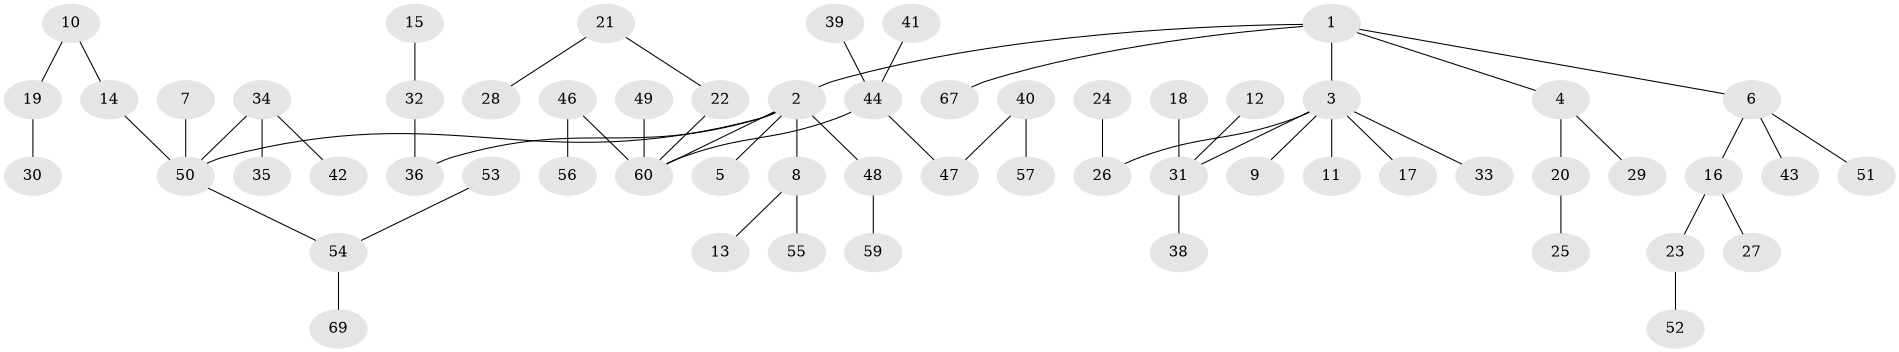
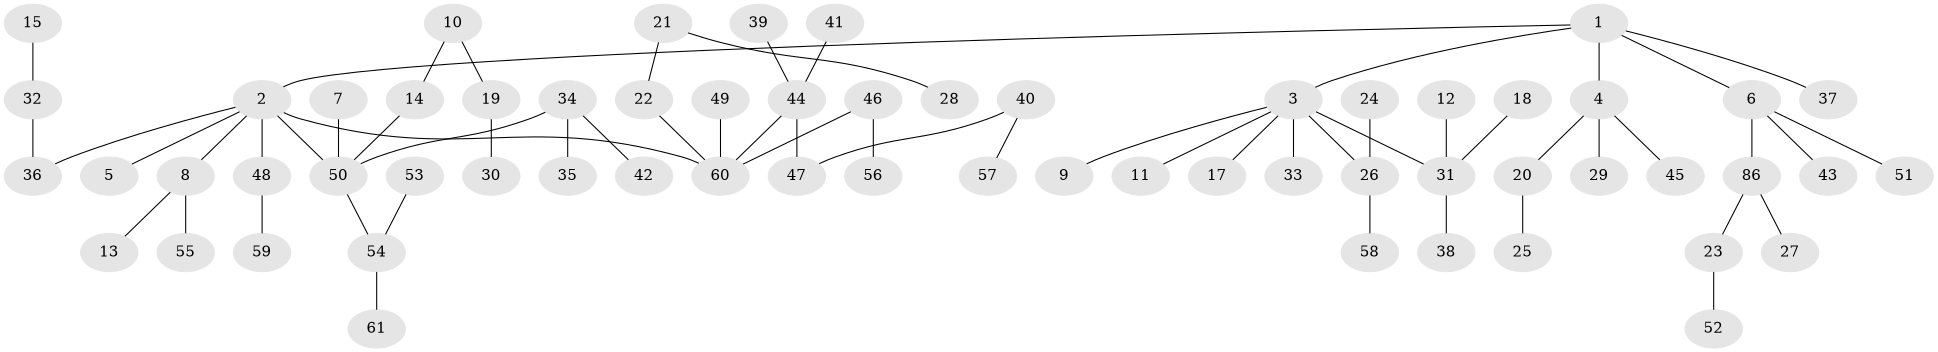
node "67": label "67" -> "37"
node "45": added
node "16": label "16" -> "86"
node "58": added
node "69": label "69" -> "61"
